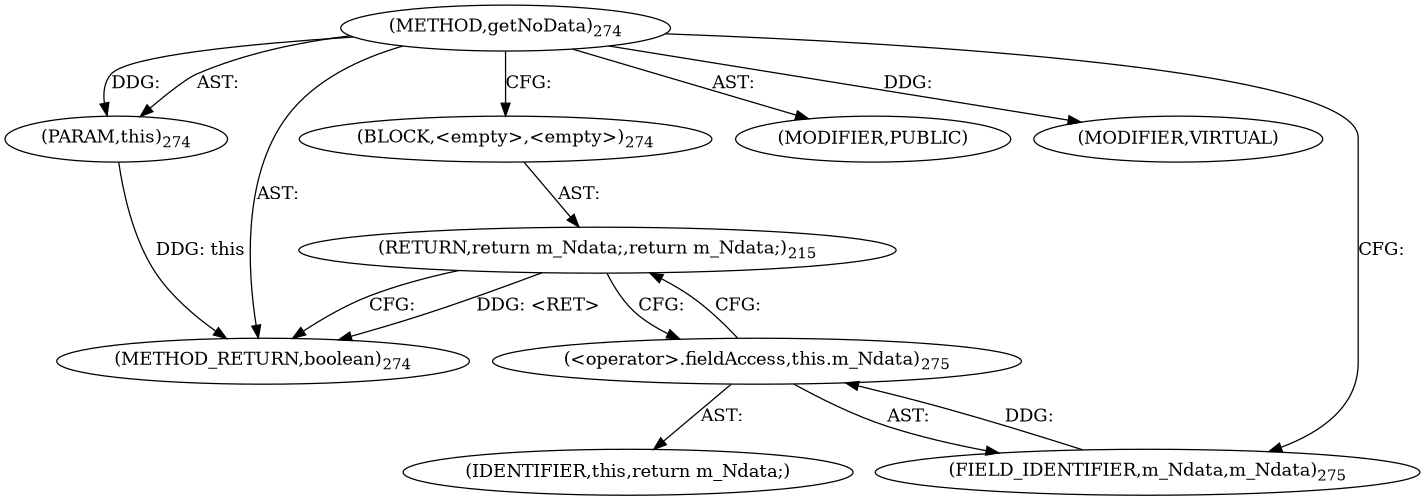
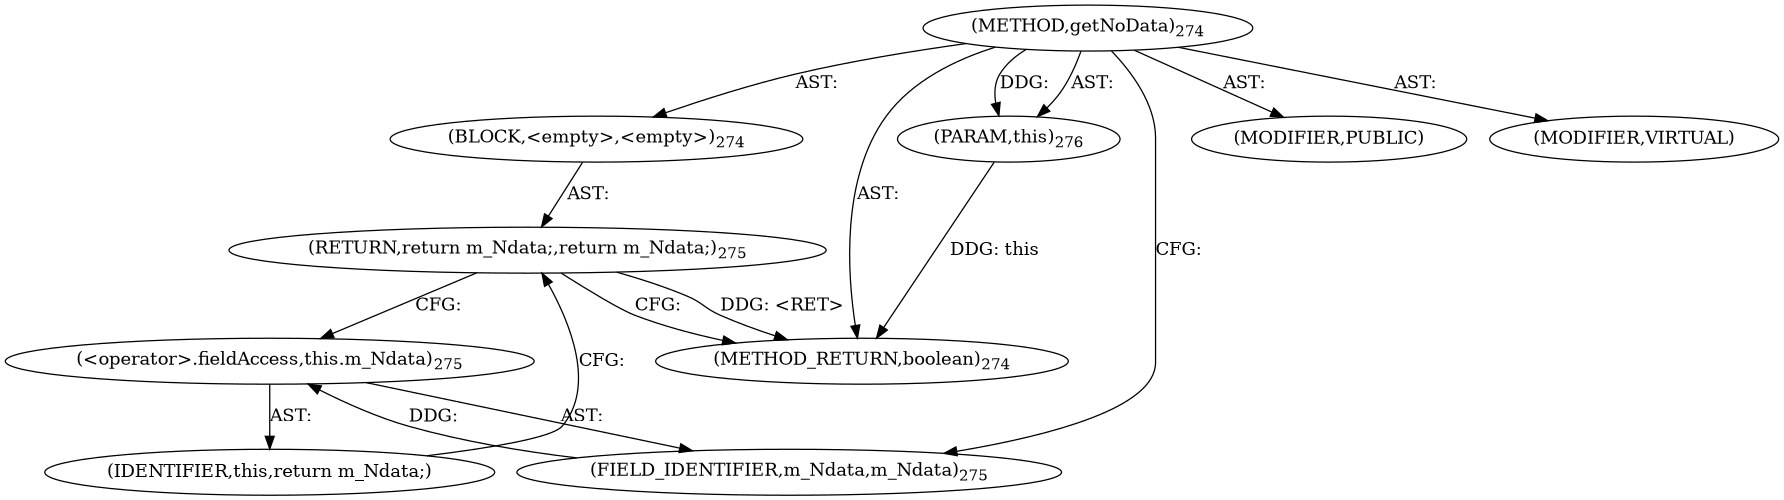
edge "(METHOD,getNoData)" -> "(BLOCK,<empty>,<empty>)": label "CFG: " -> "AST: "
edge "(METHOD,getNoData)" -> "(MODIFIER,VIRTUAL)": label "DDG: " -> "AST: "
node "(PARAM,this)": text "274" -> "276"
node "(RETURN,return m_Ndata;,return m_Ndata;)": text "215" -> "275"
edge "(<operator>.fieldAccess,this.m_Ndata)" -> "(RETURN,return m_Ndata;,return m_Ndata;)": now "(IDENTIFIER,this,return m_Ndata;)" -> "(RETURN,return m_Ndata;,return m_Ndata;)"
